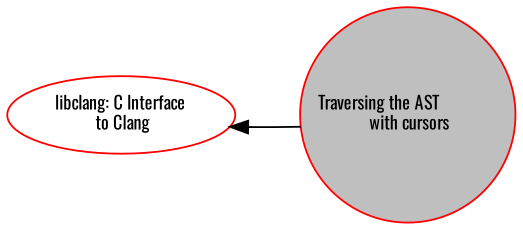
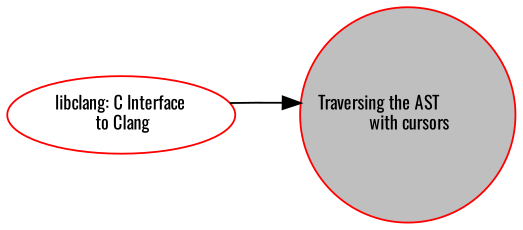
edge "Traversing the AST with cursors" -> "libclang: C Interface to Clang": reversed
